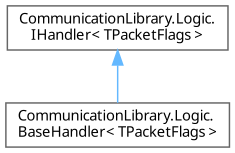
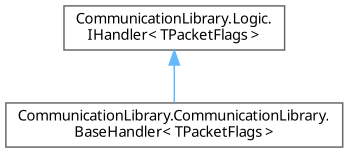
node "CommunicationLibrary.Logic. BaseHandler< TPacketFlags >": label "CommunicationLibrary.Logic. BaseHandler< TPacketFlags >" -> "CommunicationLibrary.CommunicationLibrary. BaseHandler< TPacketFlags >"
